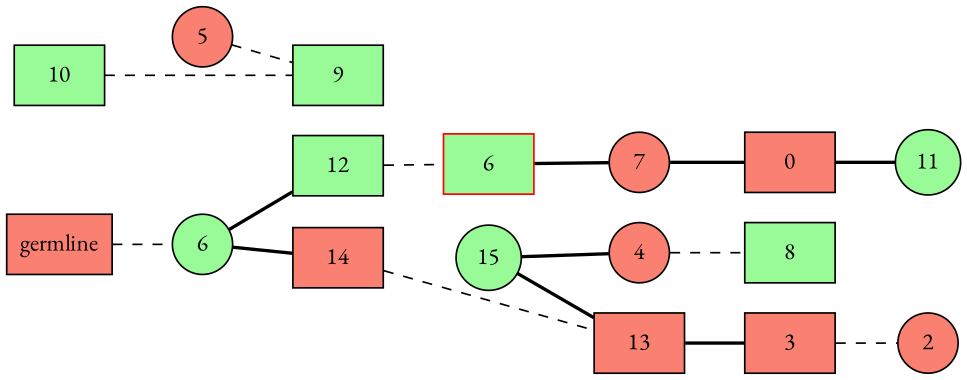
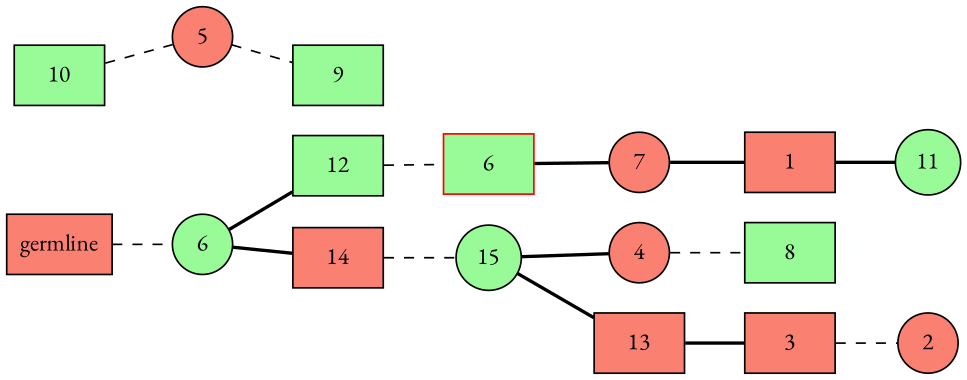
edge "10" -- "9": now "10" -- "5"
node "0": label "0" -> "1"
edge "14" -- "13": now "14" -- "15"
